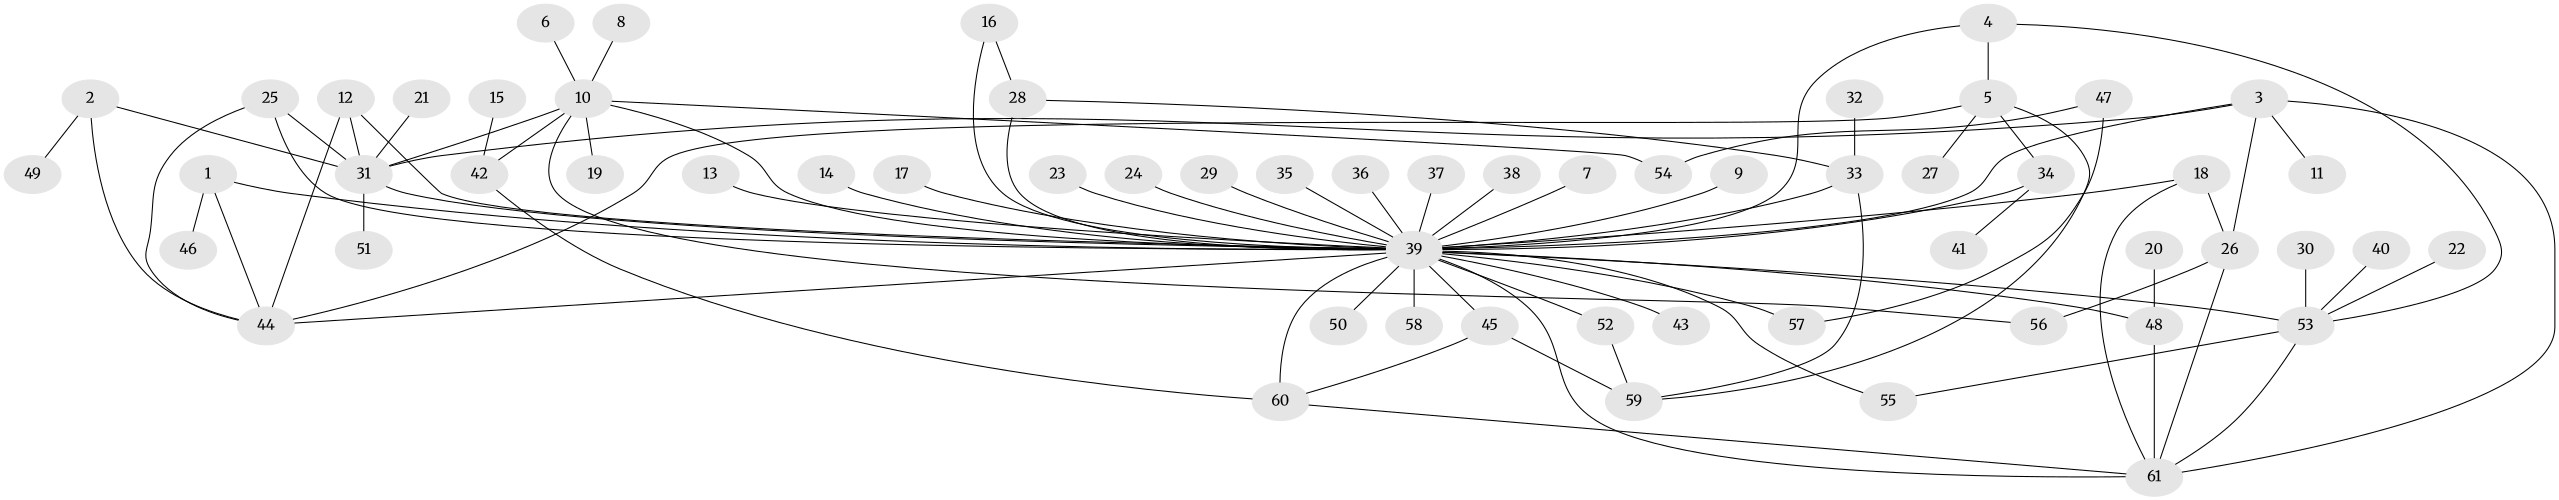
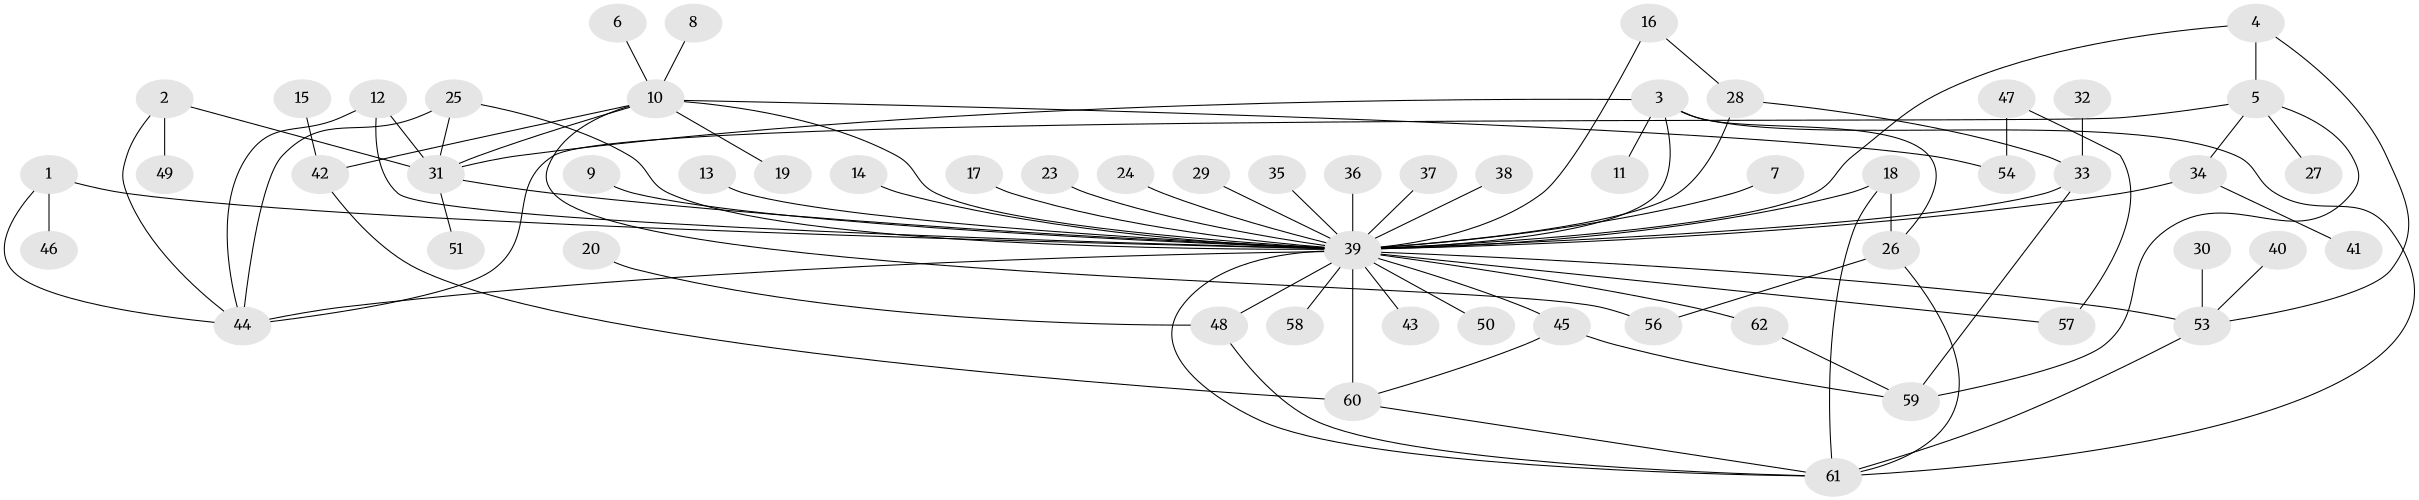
node "21": removed
node "22": removed
node "52": label "52" -> "62"
node "55": removed
